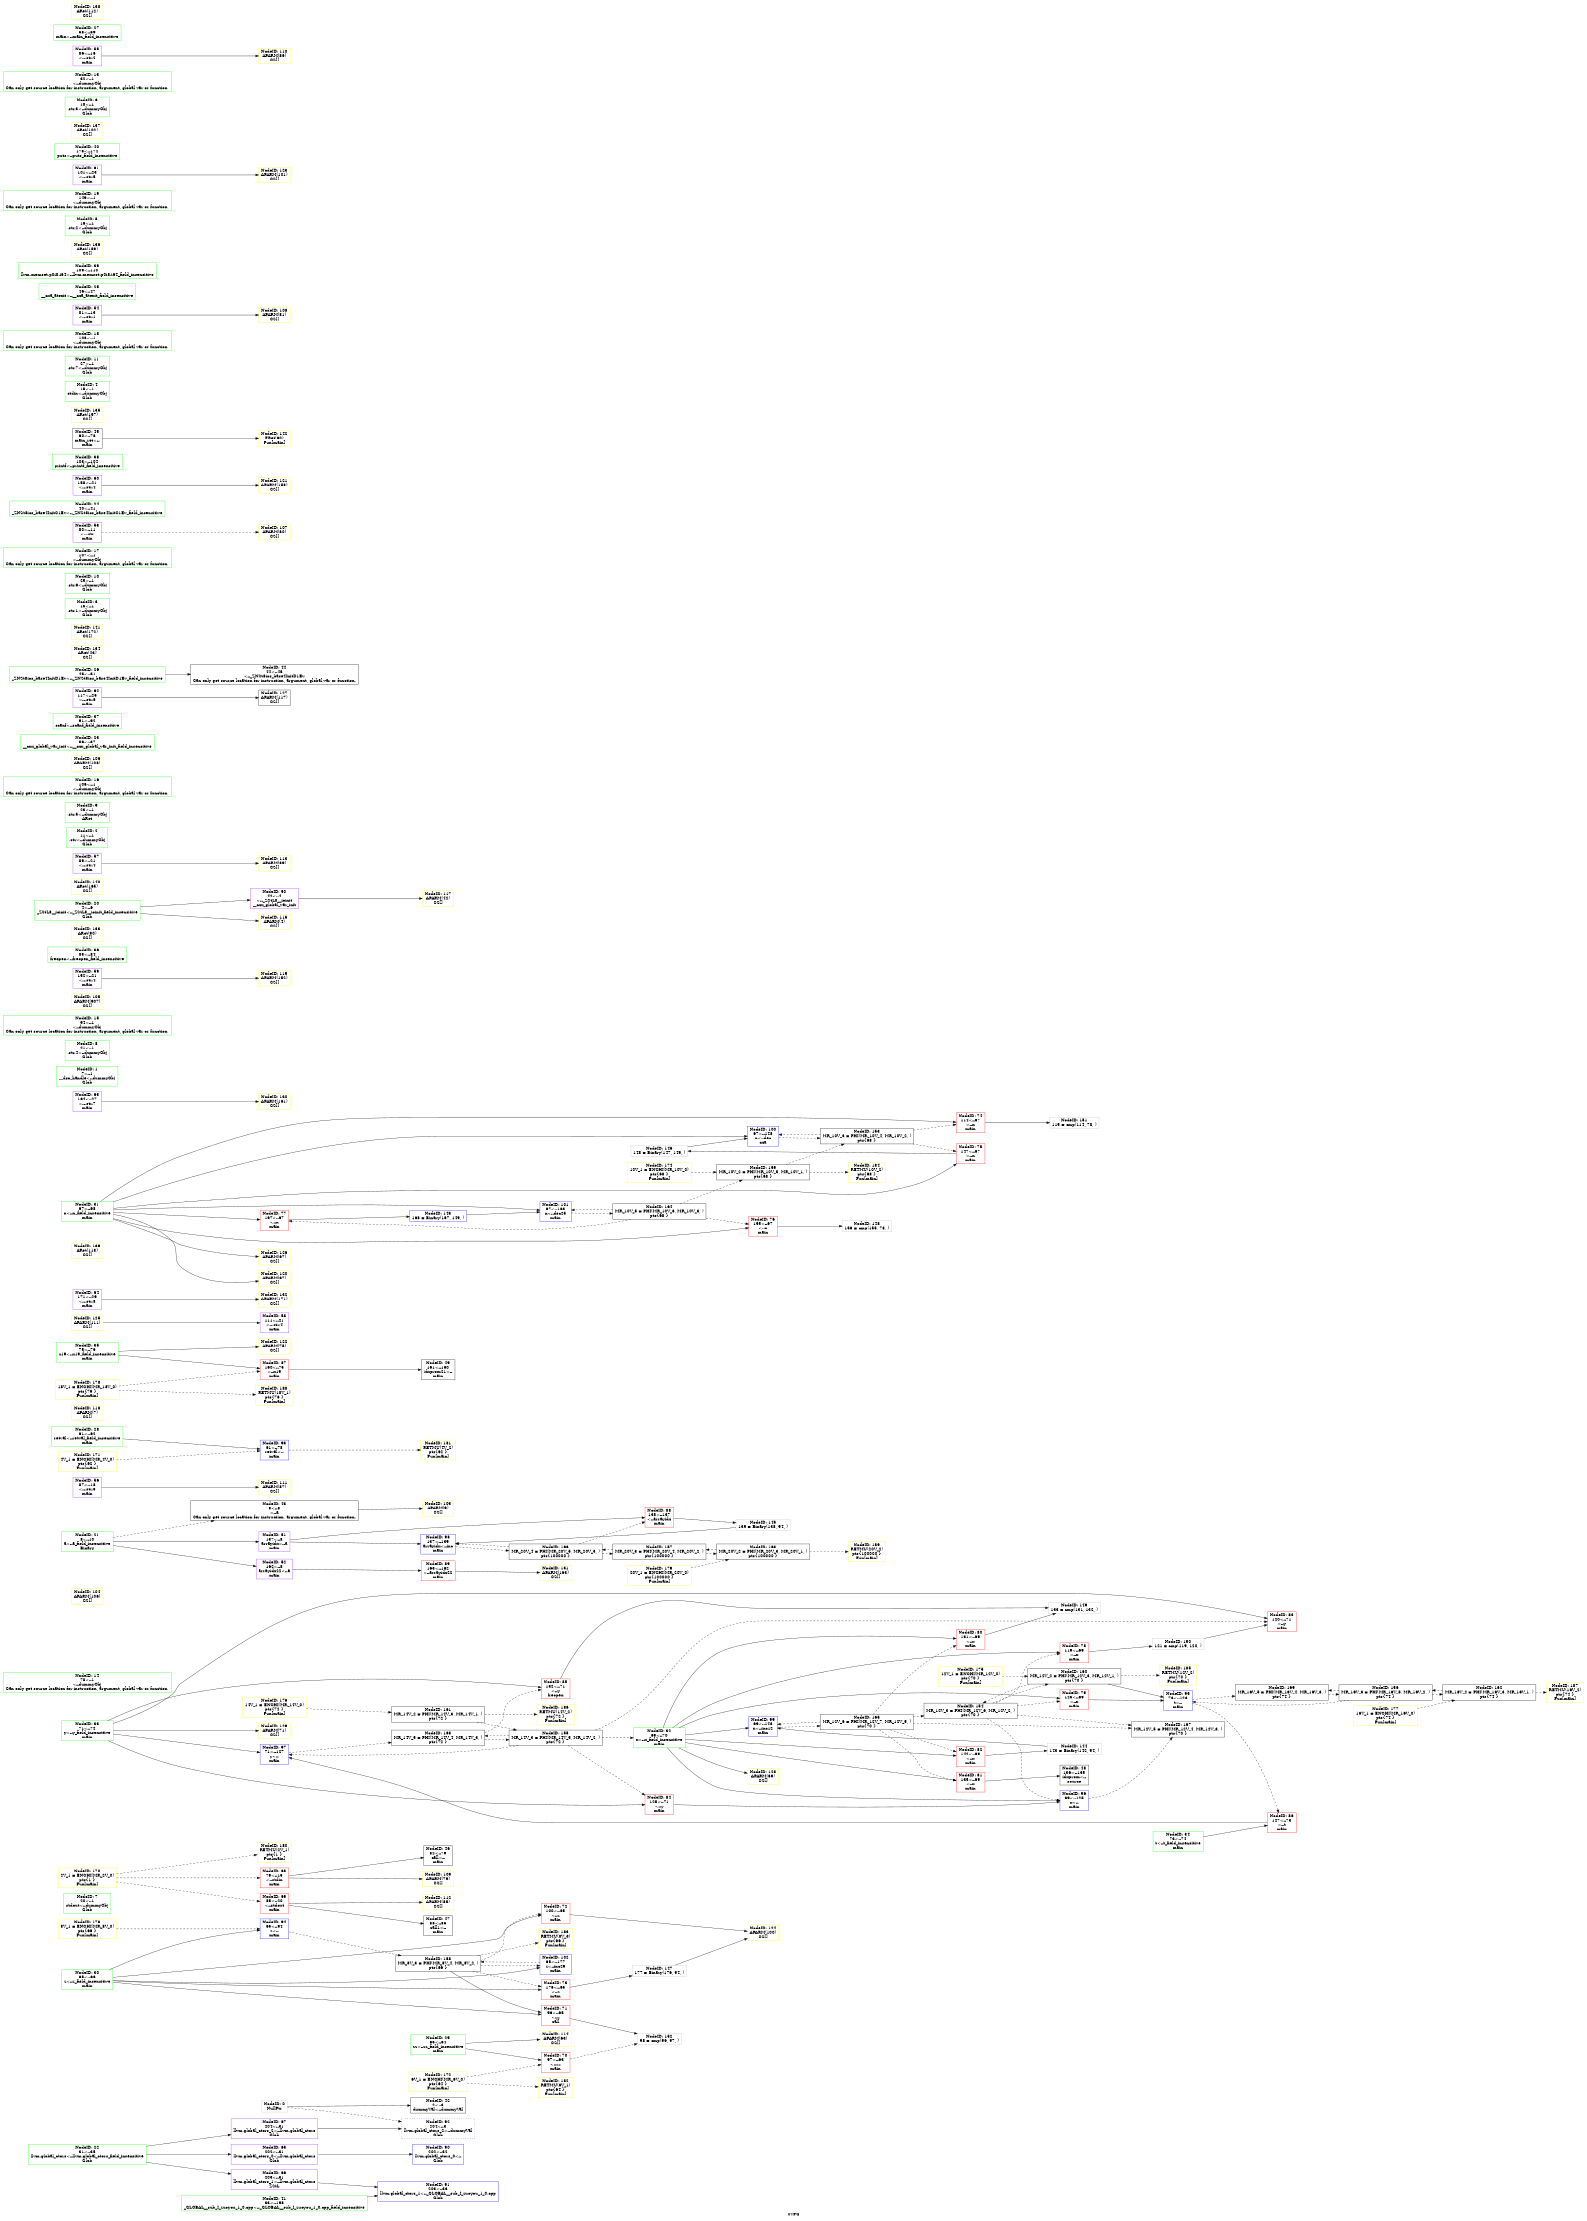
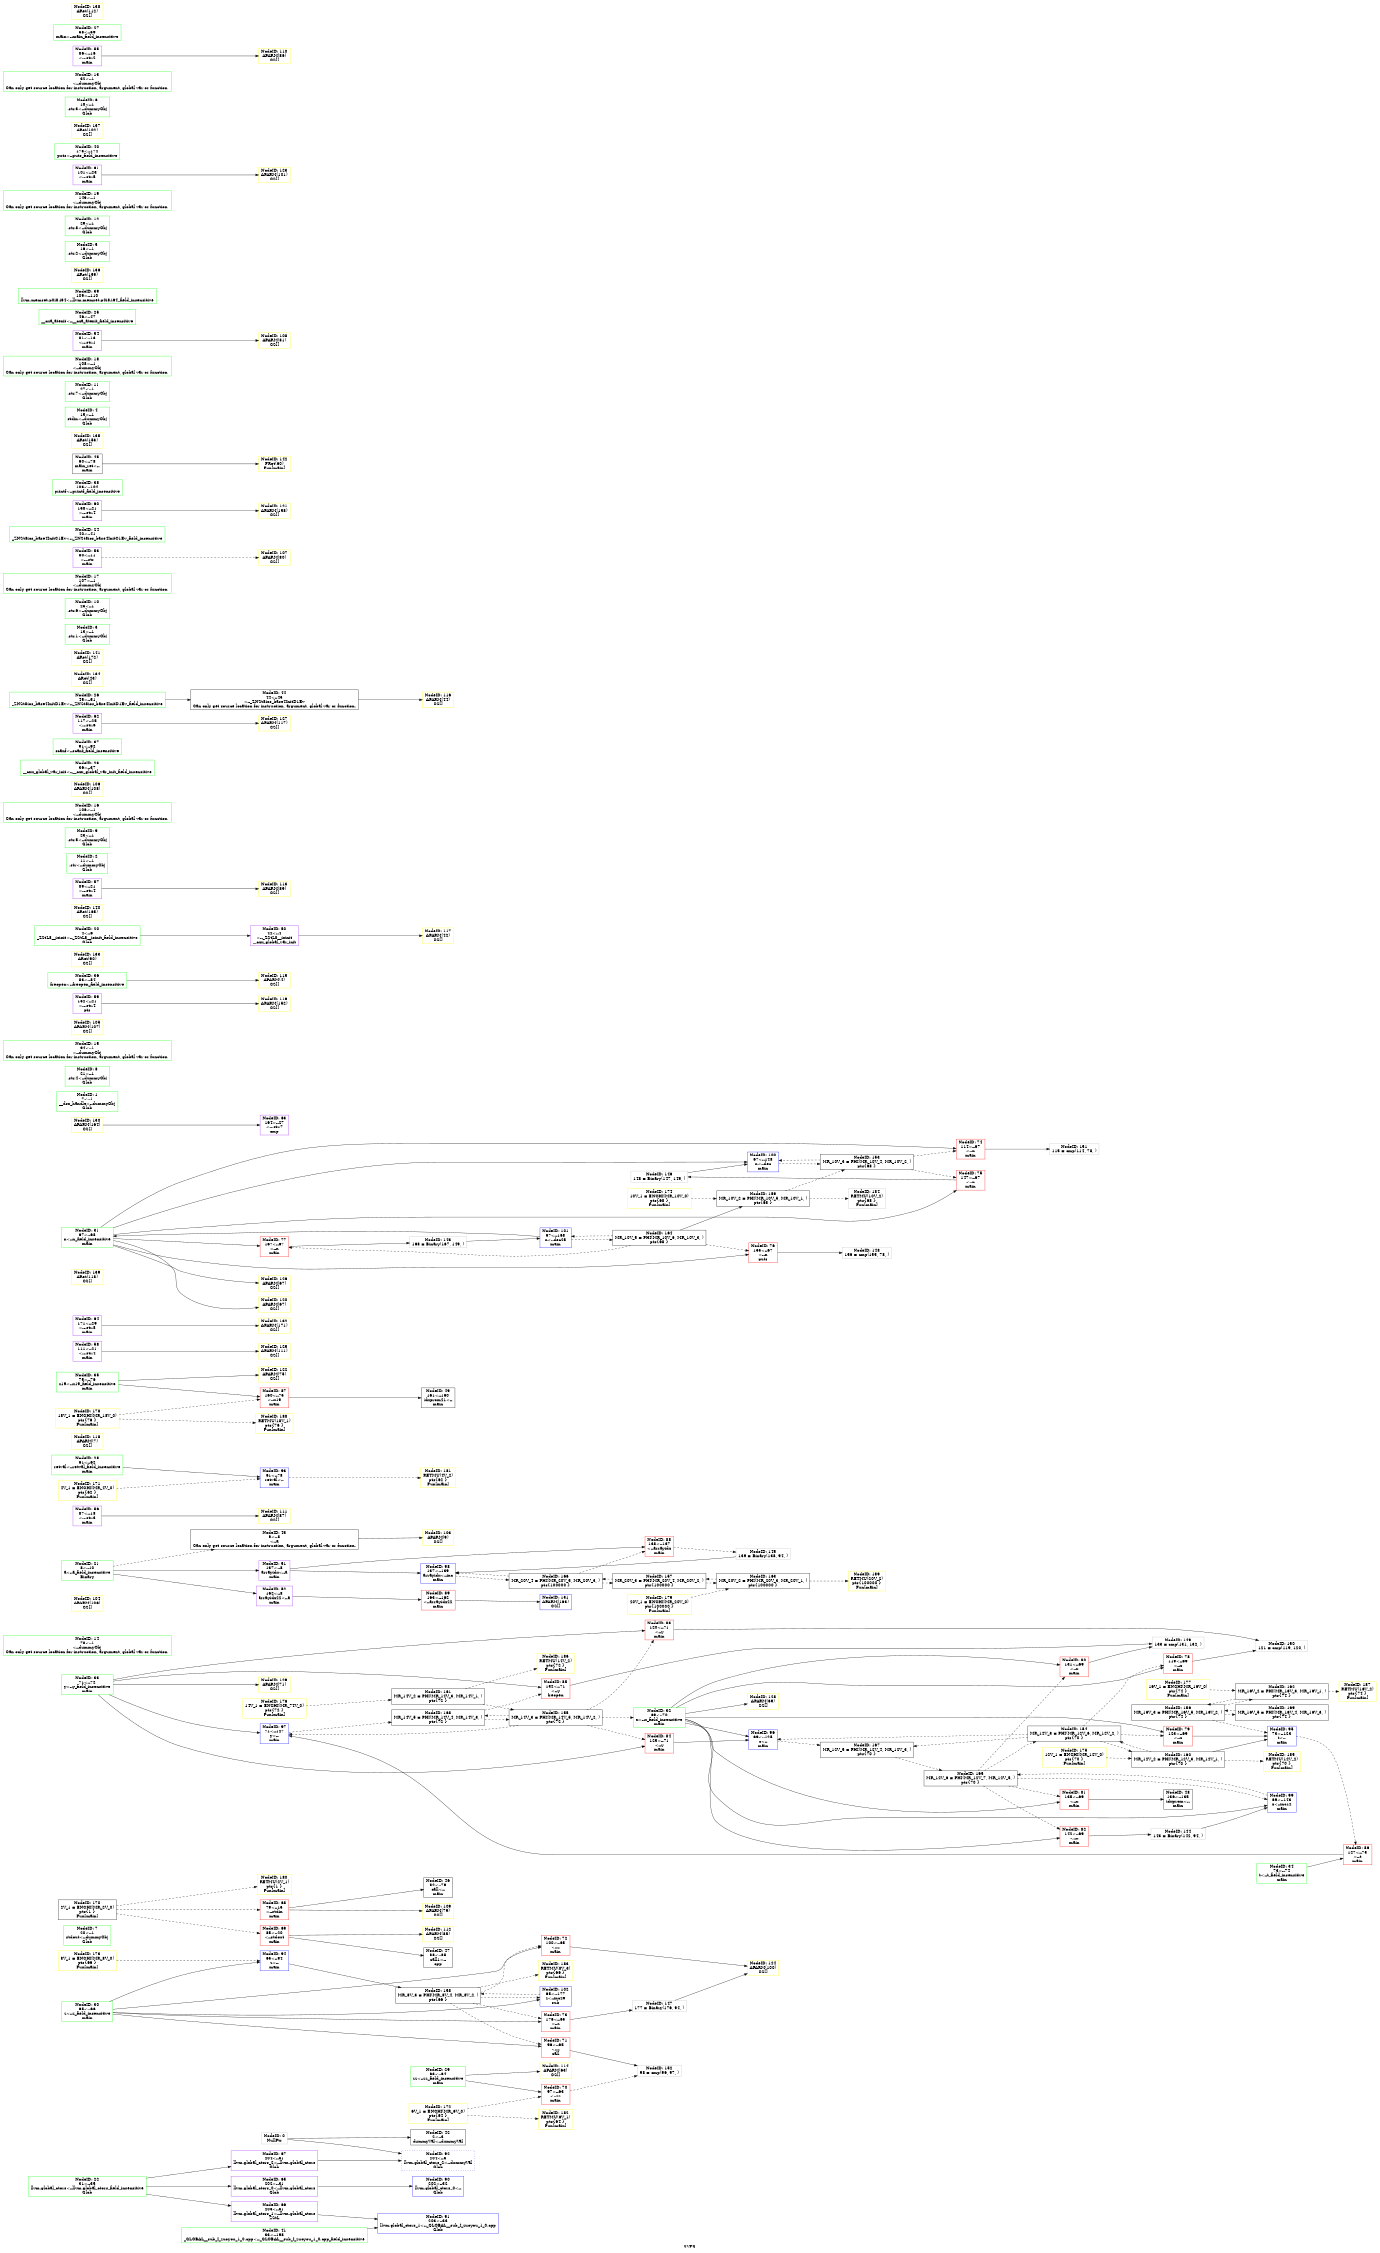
node "NodeID: 12": added
node "NodeID: 135": text "ARet(157)" -> "ARet(153)"
node "NodeID: 127": color black -> yellow
node "NodeID: 116": added
node "NodeID: 9": text "ARet" -> "Glob"
edge "NodeID: 20" -> "NodeID: 115": now "NodeID: 36" -> "NodeID: 115"
node "NodeID: 59": text "main" -> "pts"
node "NodeID: 105": text "APARM(907)" -> "APARM(107)"
node "NodeID: 130": text "APARM(161)" -> "APARM(164)"
edge "NodeID: 63" -> "NodeID: 130": reversed
node "NodeID: 63": text "main" -> "cmp"
node "NodeID: 100": text "cxa" -> "main"
node "NodeID: 184": color yellow -> grey
edge "NodeID: 164" -> "NodeID: 159": style dashed -> solid
edge "NodeID: 31" -> "NodeID: 101": reversed
node "NodeID: 143": color blue -> grey
node "NodeID: 76": text "main" -> "puts"
edge "NodeID: 125" -> "NodeID: 58": reversed
edge "NodeID: 88" -> "NodeID: 145": style solid -> dashed
node "NodeID: 131": color yellow -> blue
edge "NodeID: 150" -> "NodeID: 83": reversed
edge "NodeID: 95" -> "NodeID: 169": removed
node "NodeID: 176": text "14V_1 = ENCHI(MR_14V_0)" -> "14V_1 = ENCHI(MR_74V_0)"
edge "NodeID: 165" -> "NodeID: 167": reversed
node "NodeID: 48": text "source" -> "main"
node "NodeID: 170": color yellow -> black
node "NodeID: 47": text "main" -> "cpp"
edge "NodeID: 94" -> "NodeID: 158": style dashed -> solid
node "NodeID: 102": text "main" -> "sub"
edge "NodeID: 158" -> "NodeID: 71": style solid -> dashed
edge "NodeID: 0" -> "NodeID: 92": style dashed -> solid
